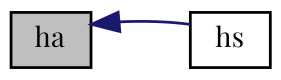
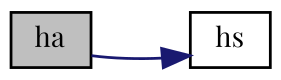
edge "hs" -> "ha": reversed
